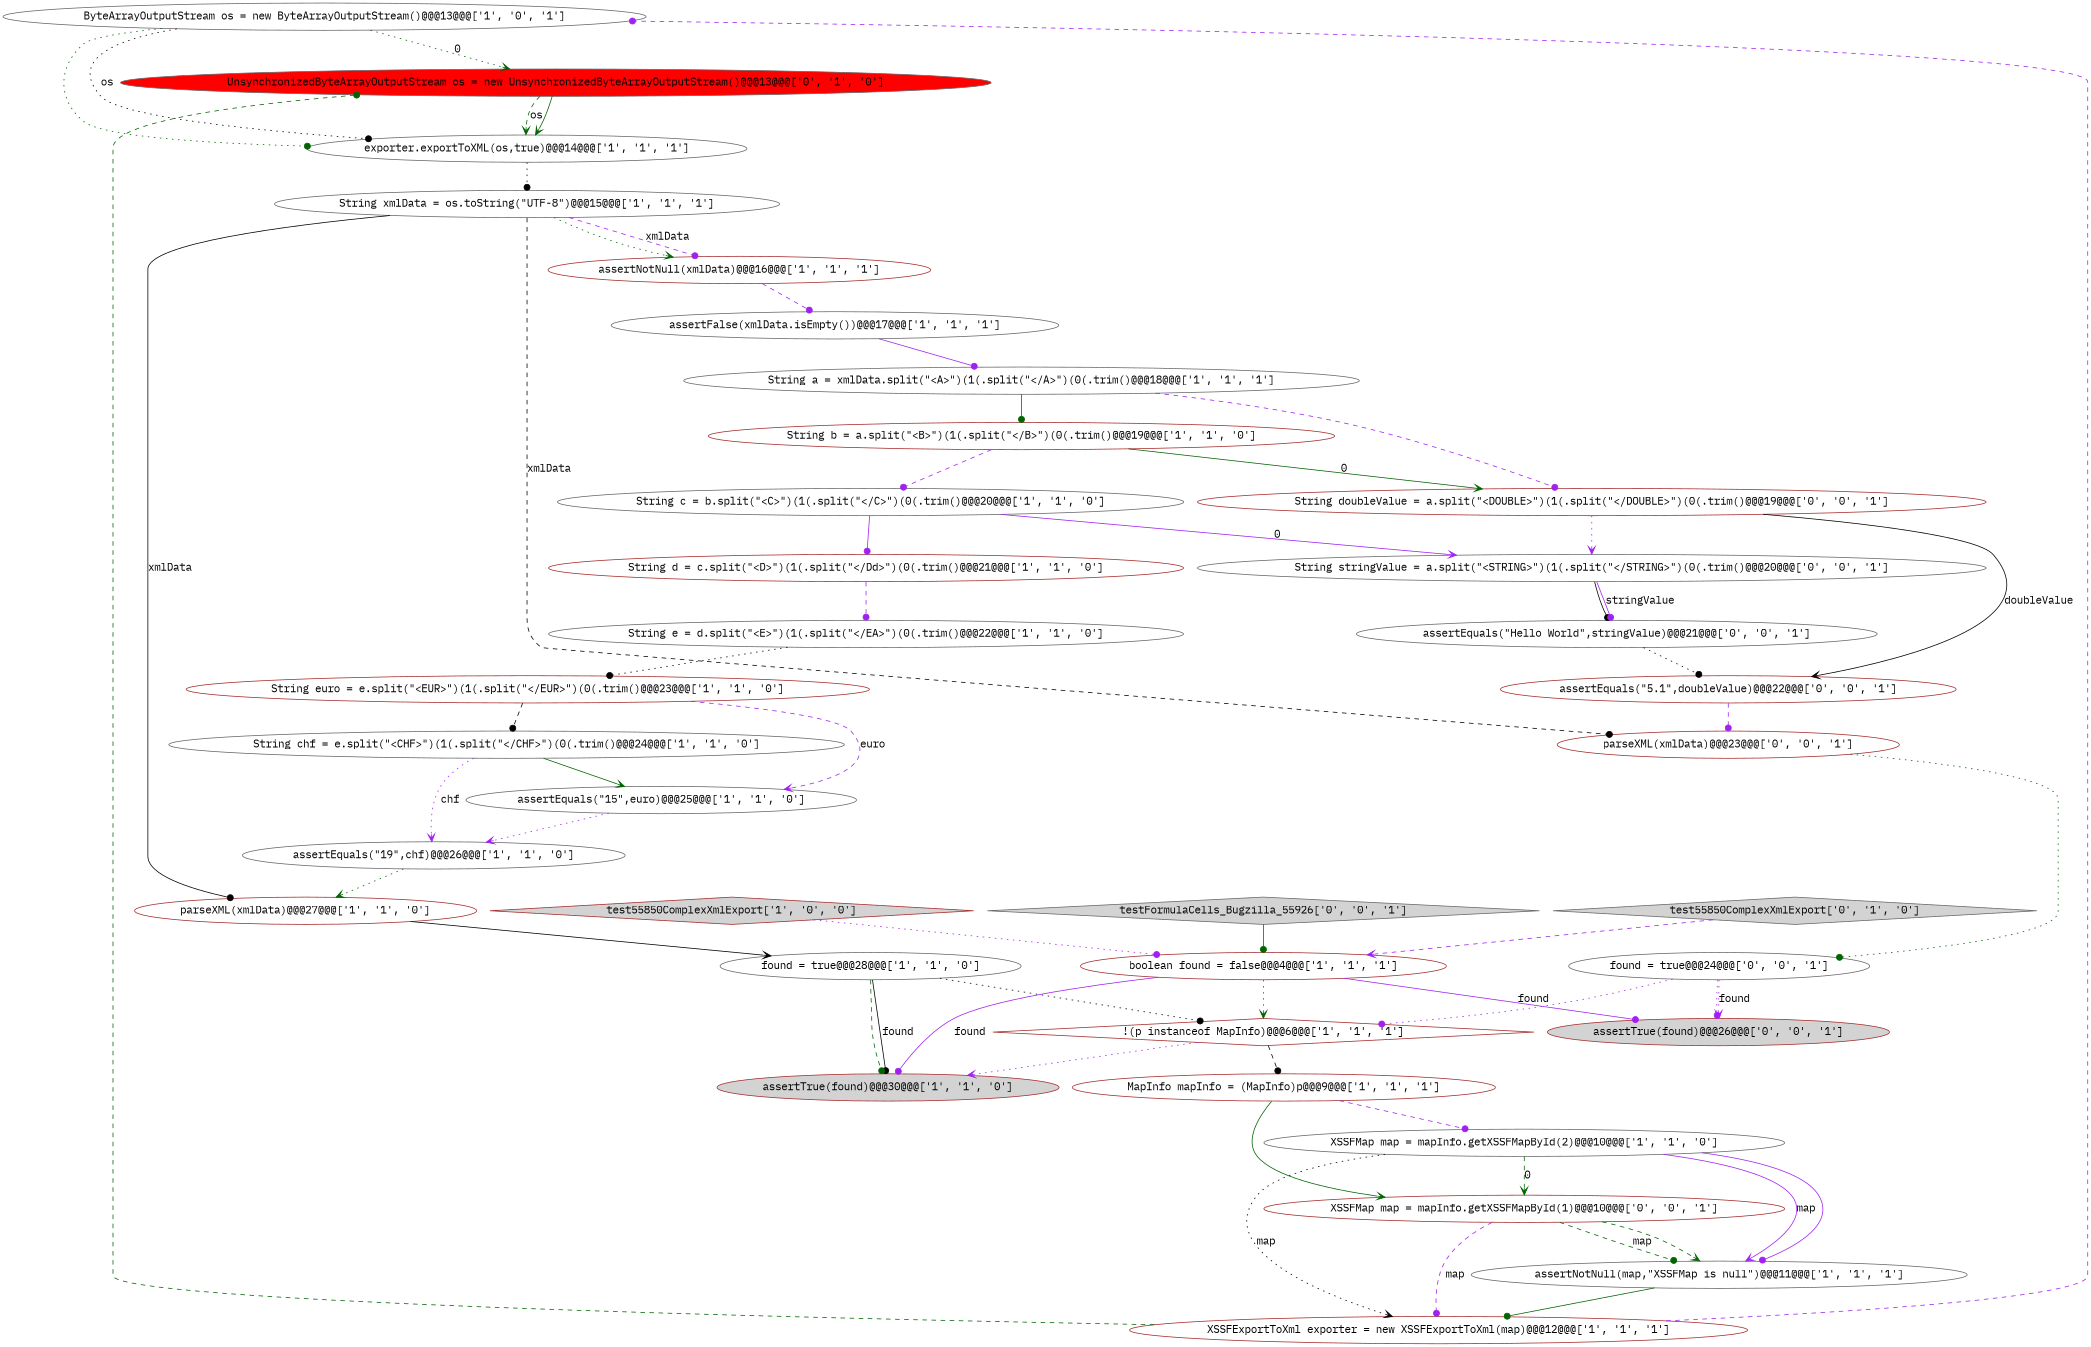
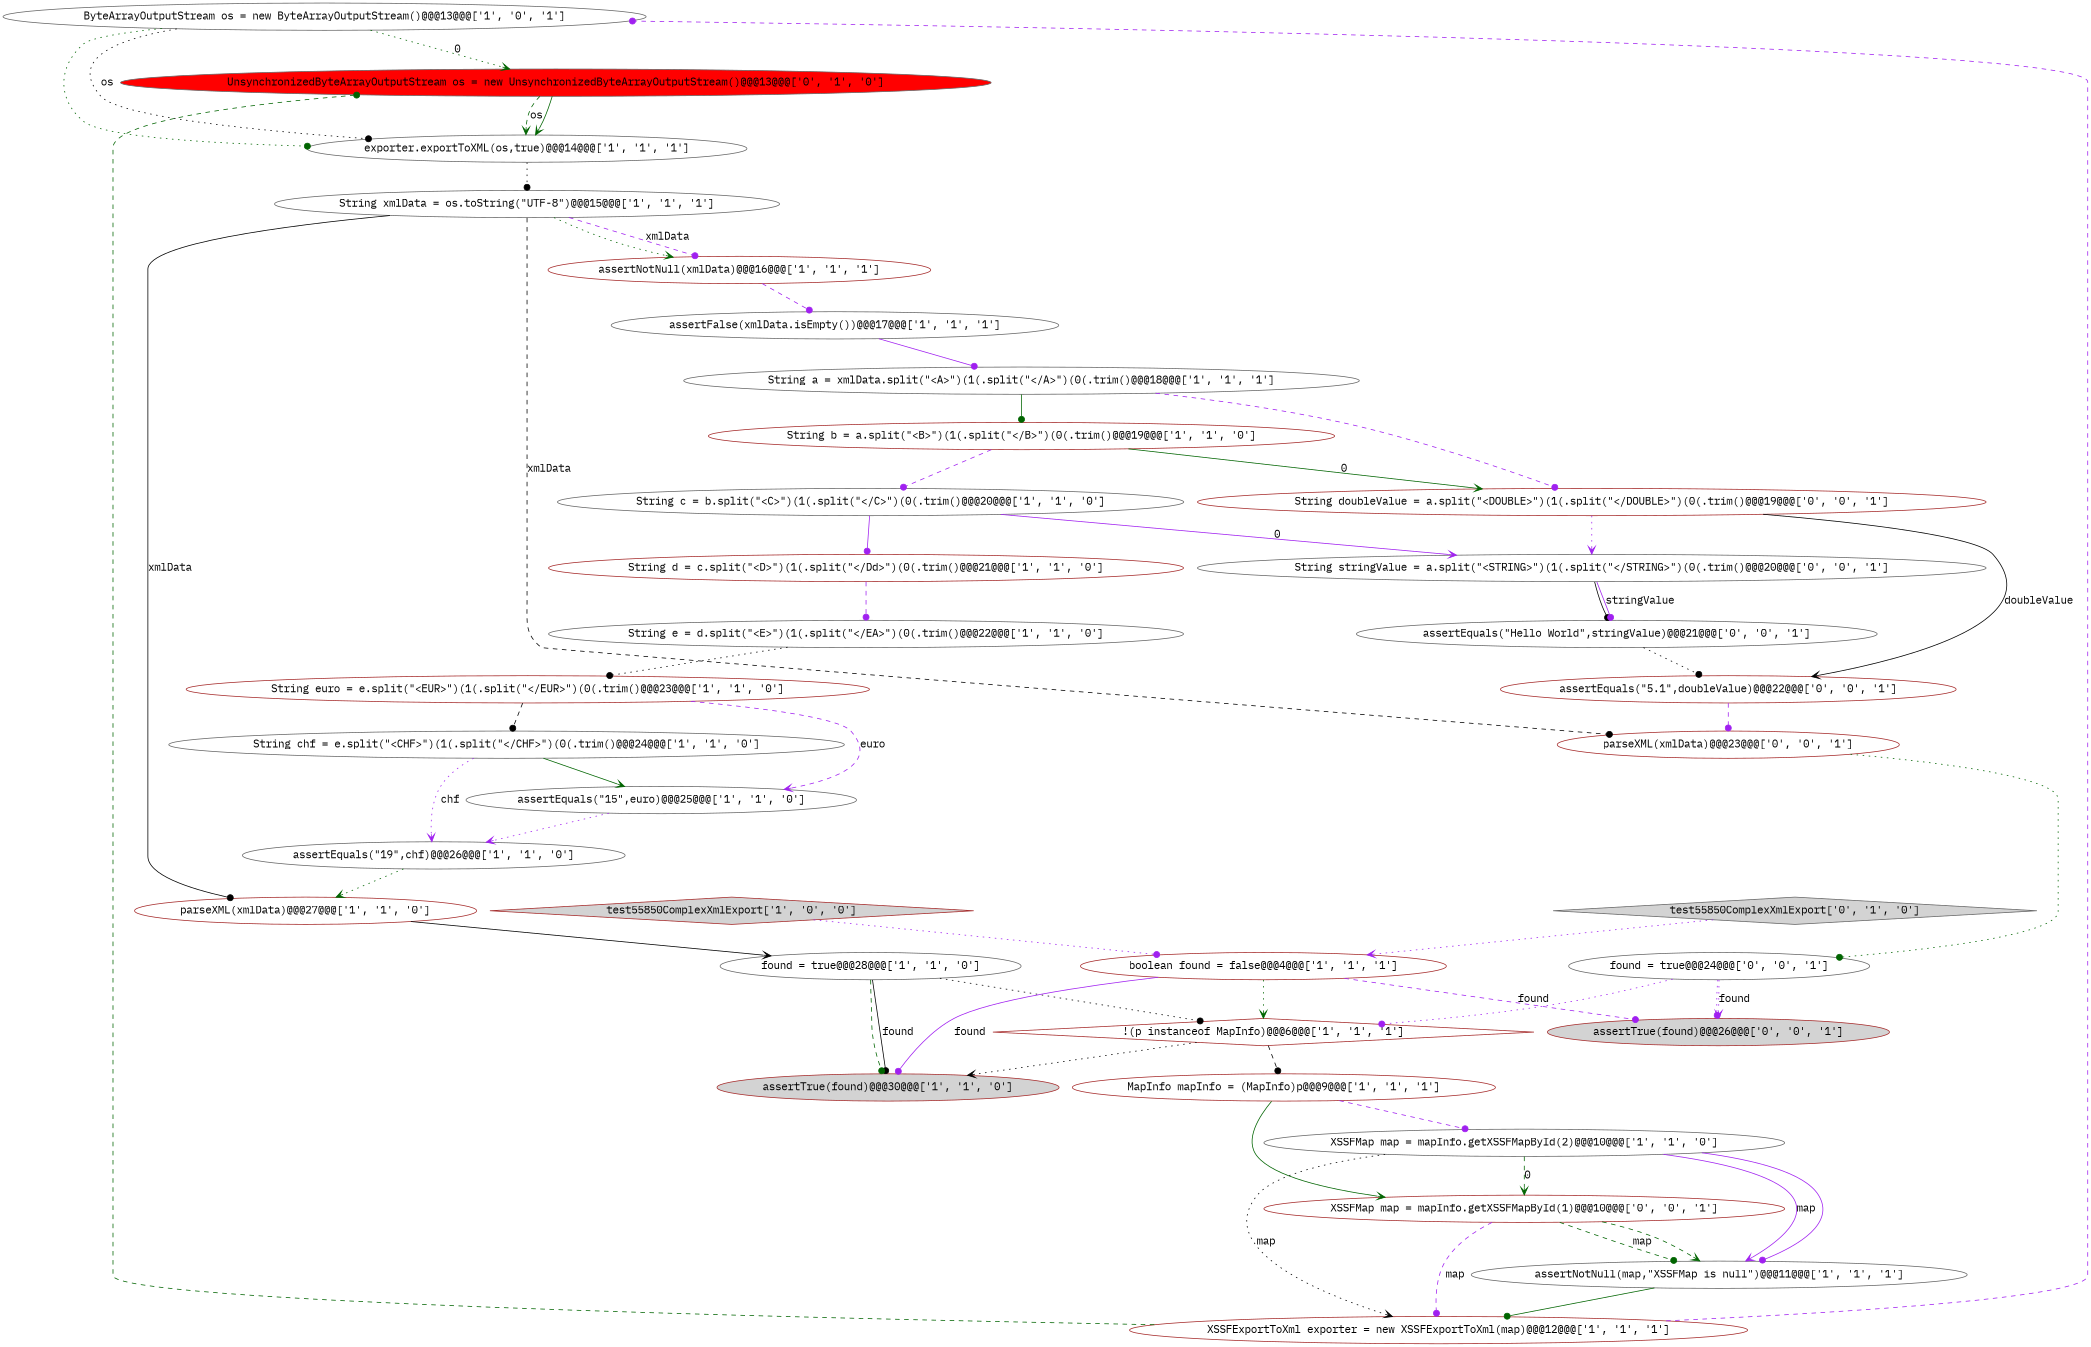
node "testFormulaCells_Bugzilla_55926['0', '0', '1']": removed
edge "test55850ComplexXmlExport['0', '1', '0']" -> "boolean found = false@@@4@@@['1', '1', '1']": style dashed -> dotted
edge "boolean found = false@@@4@@@['1', '1', '1']" -> "assertTrue(found)@@@26@@@['0', '0', '1']": style solid -> dashed
edge "!(p instanceof MapInfo)@@@6@@@['1', '1', '1']" -> "assertTrue(found)@@@30@@@['1', '1', '0']": color purple -> black
